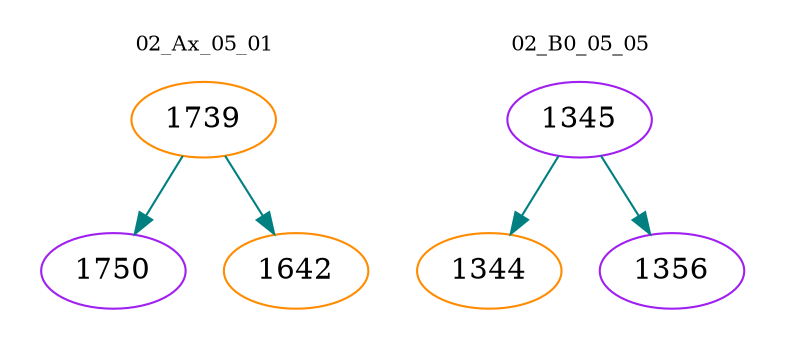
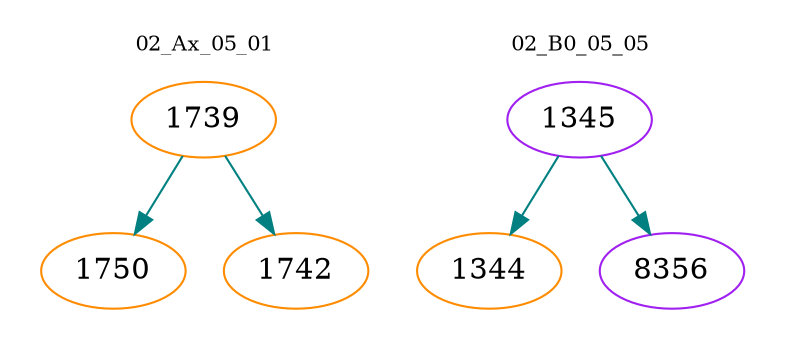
node "1750": color purple -> darkorange
node "1642": label "1642" -> "1742"
node "1356": label "1356" -> "8356"
